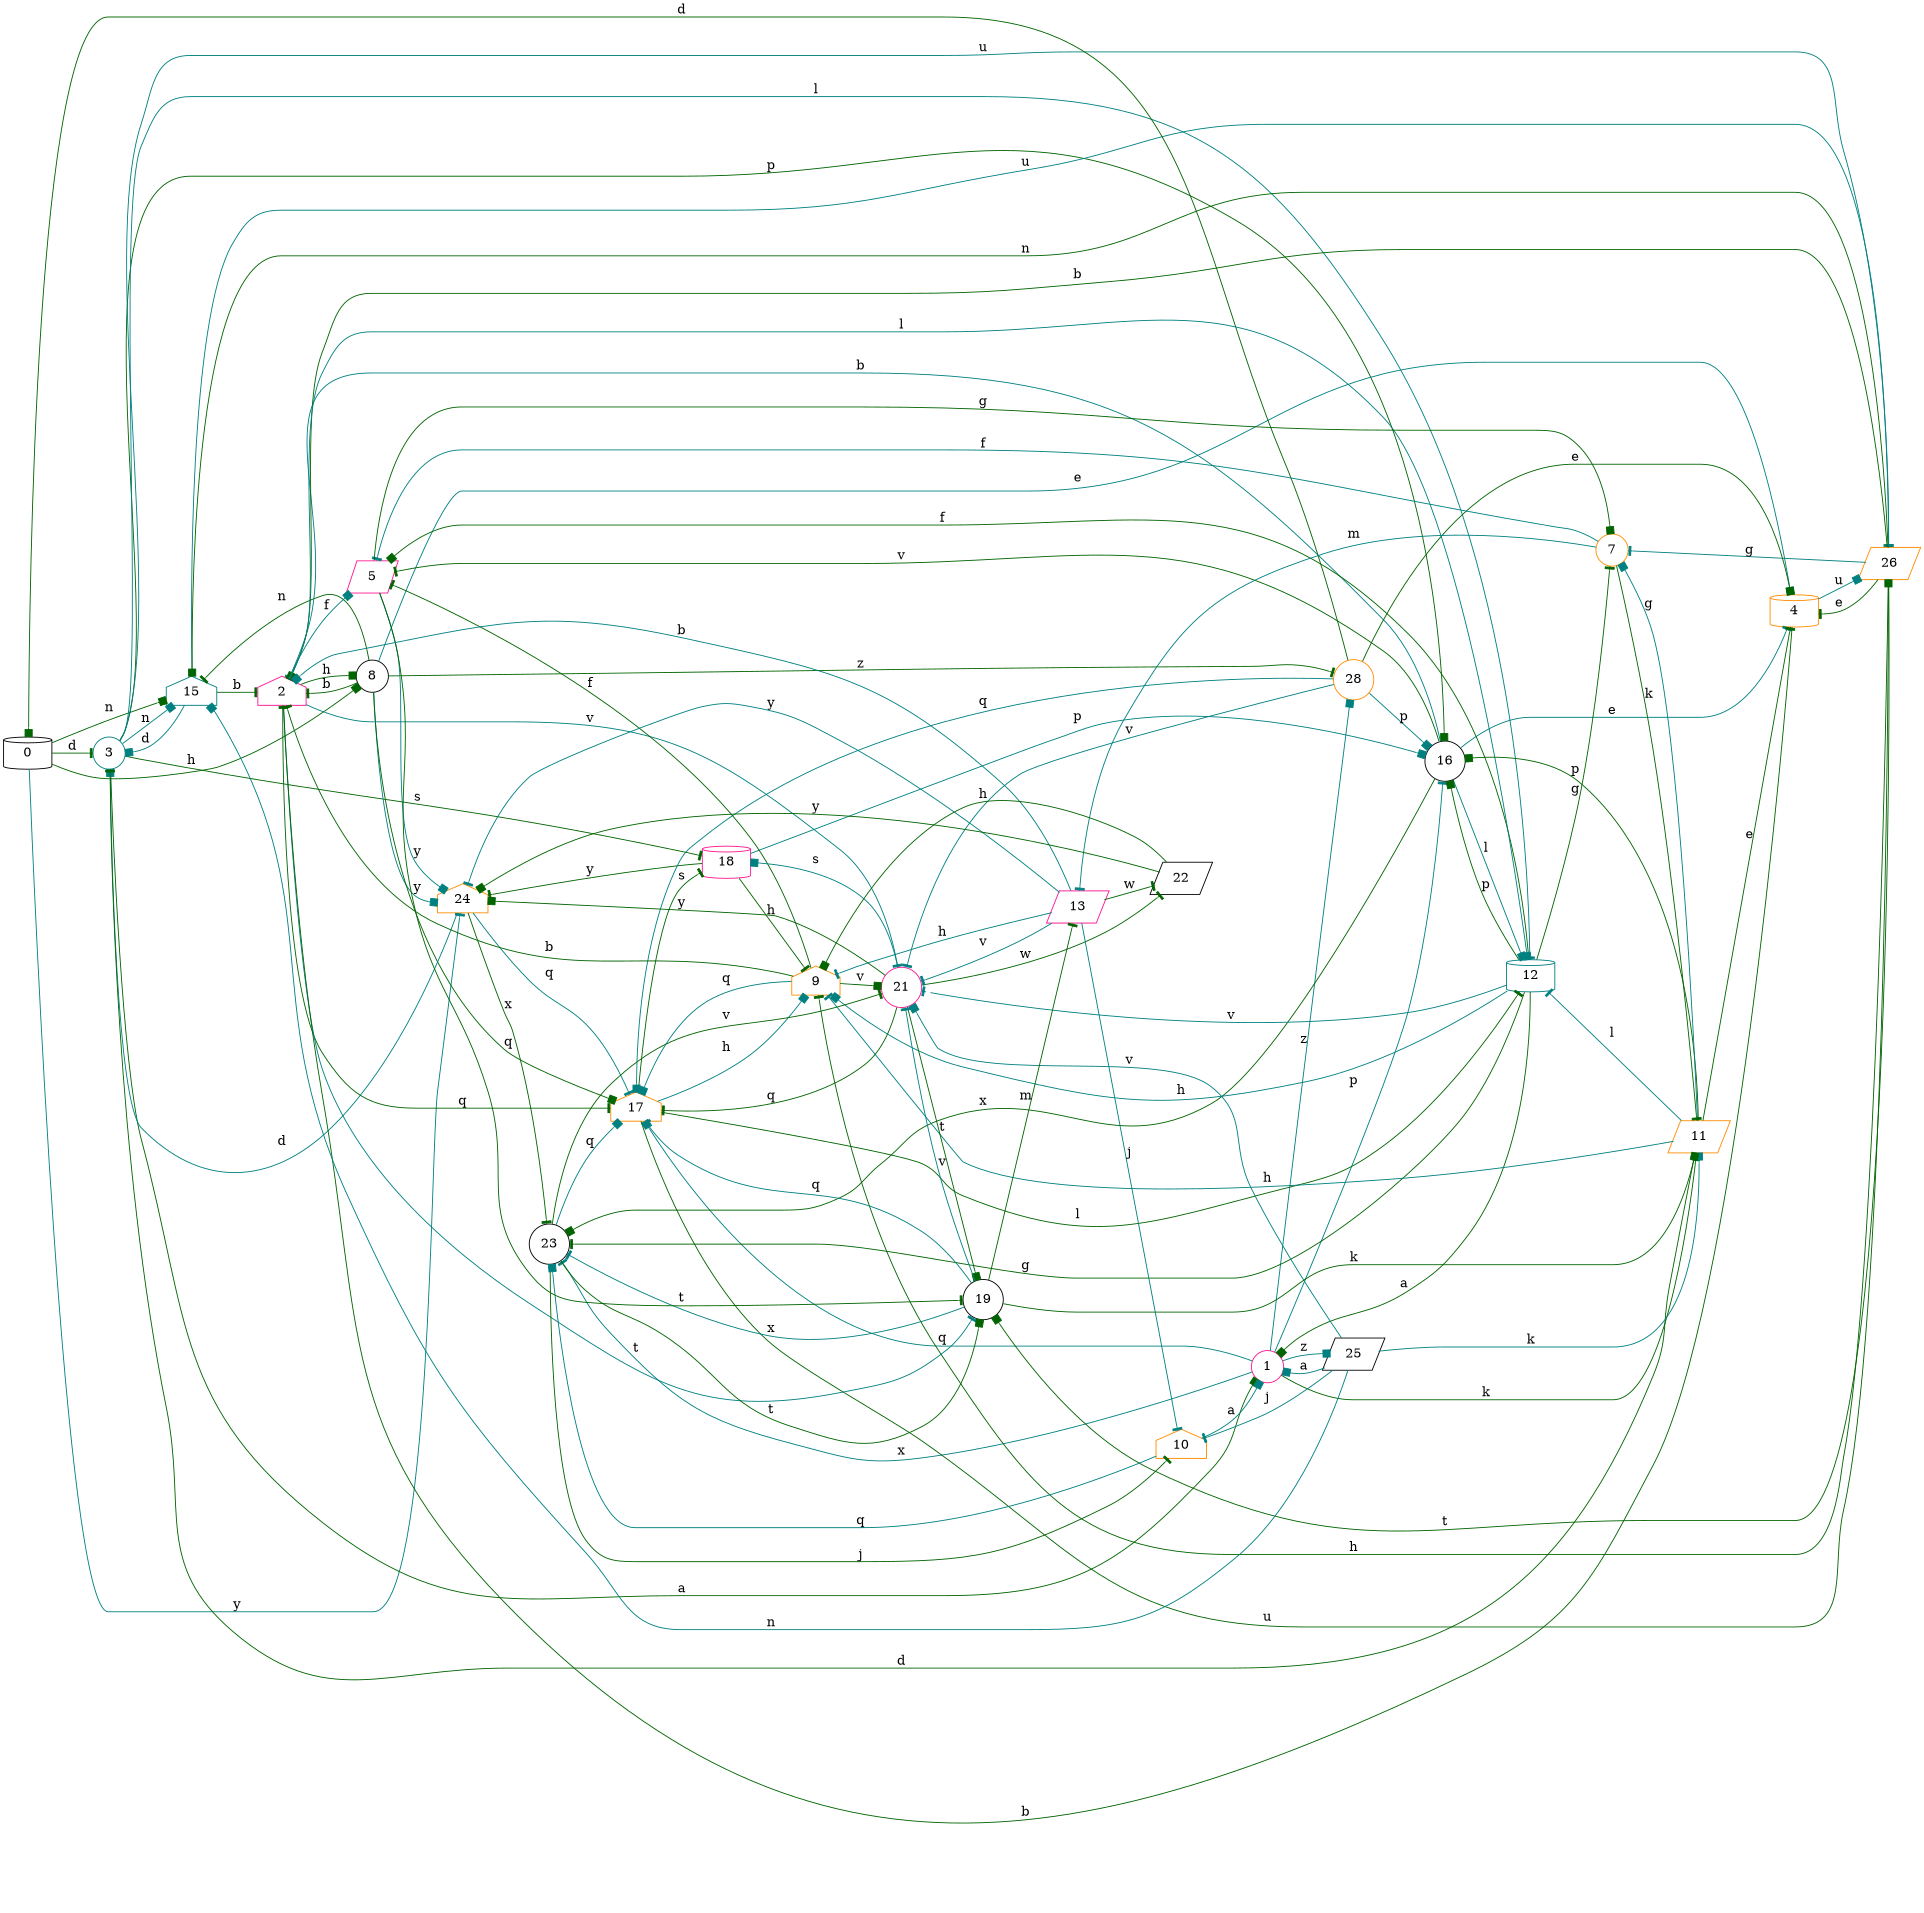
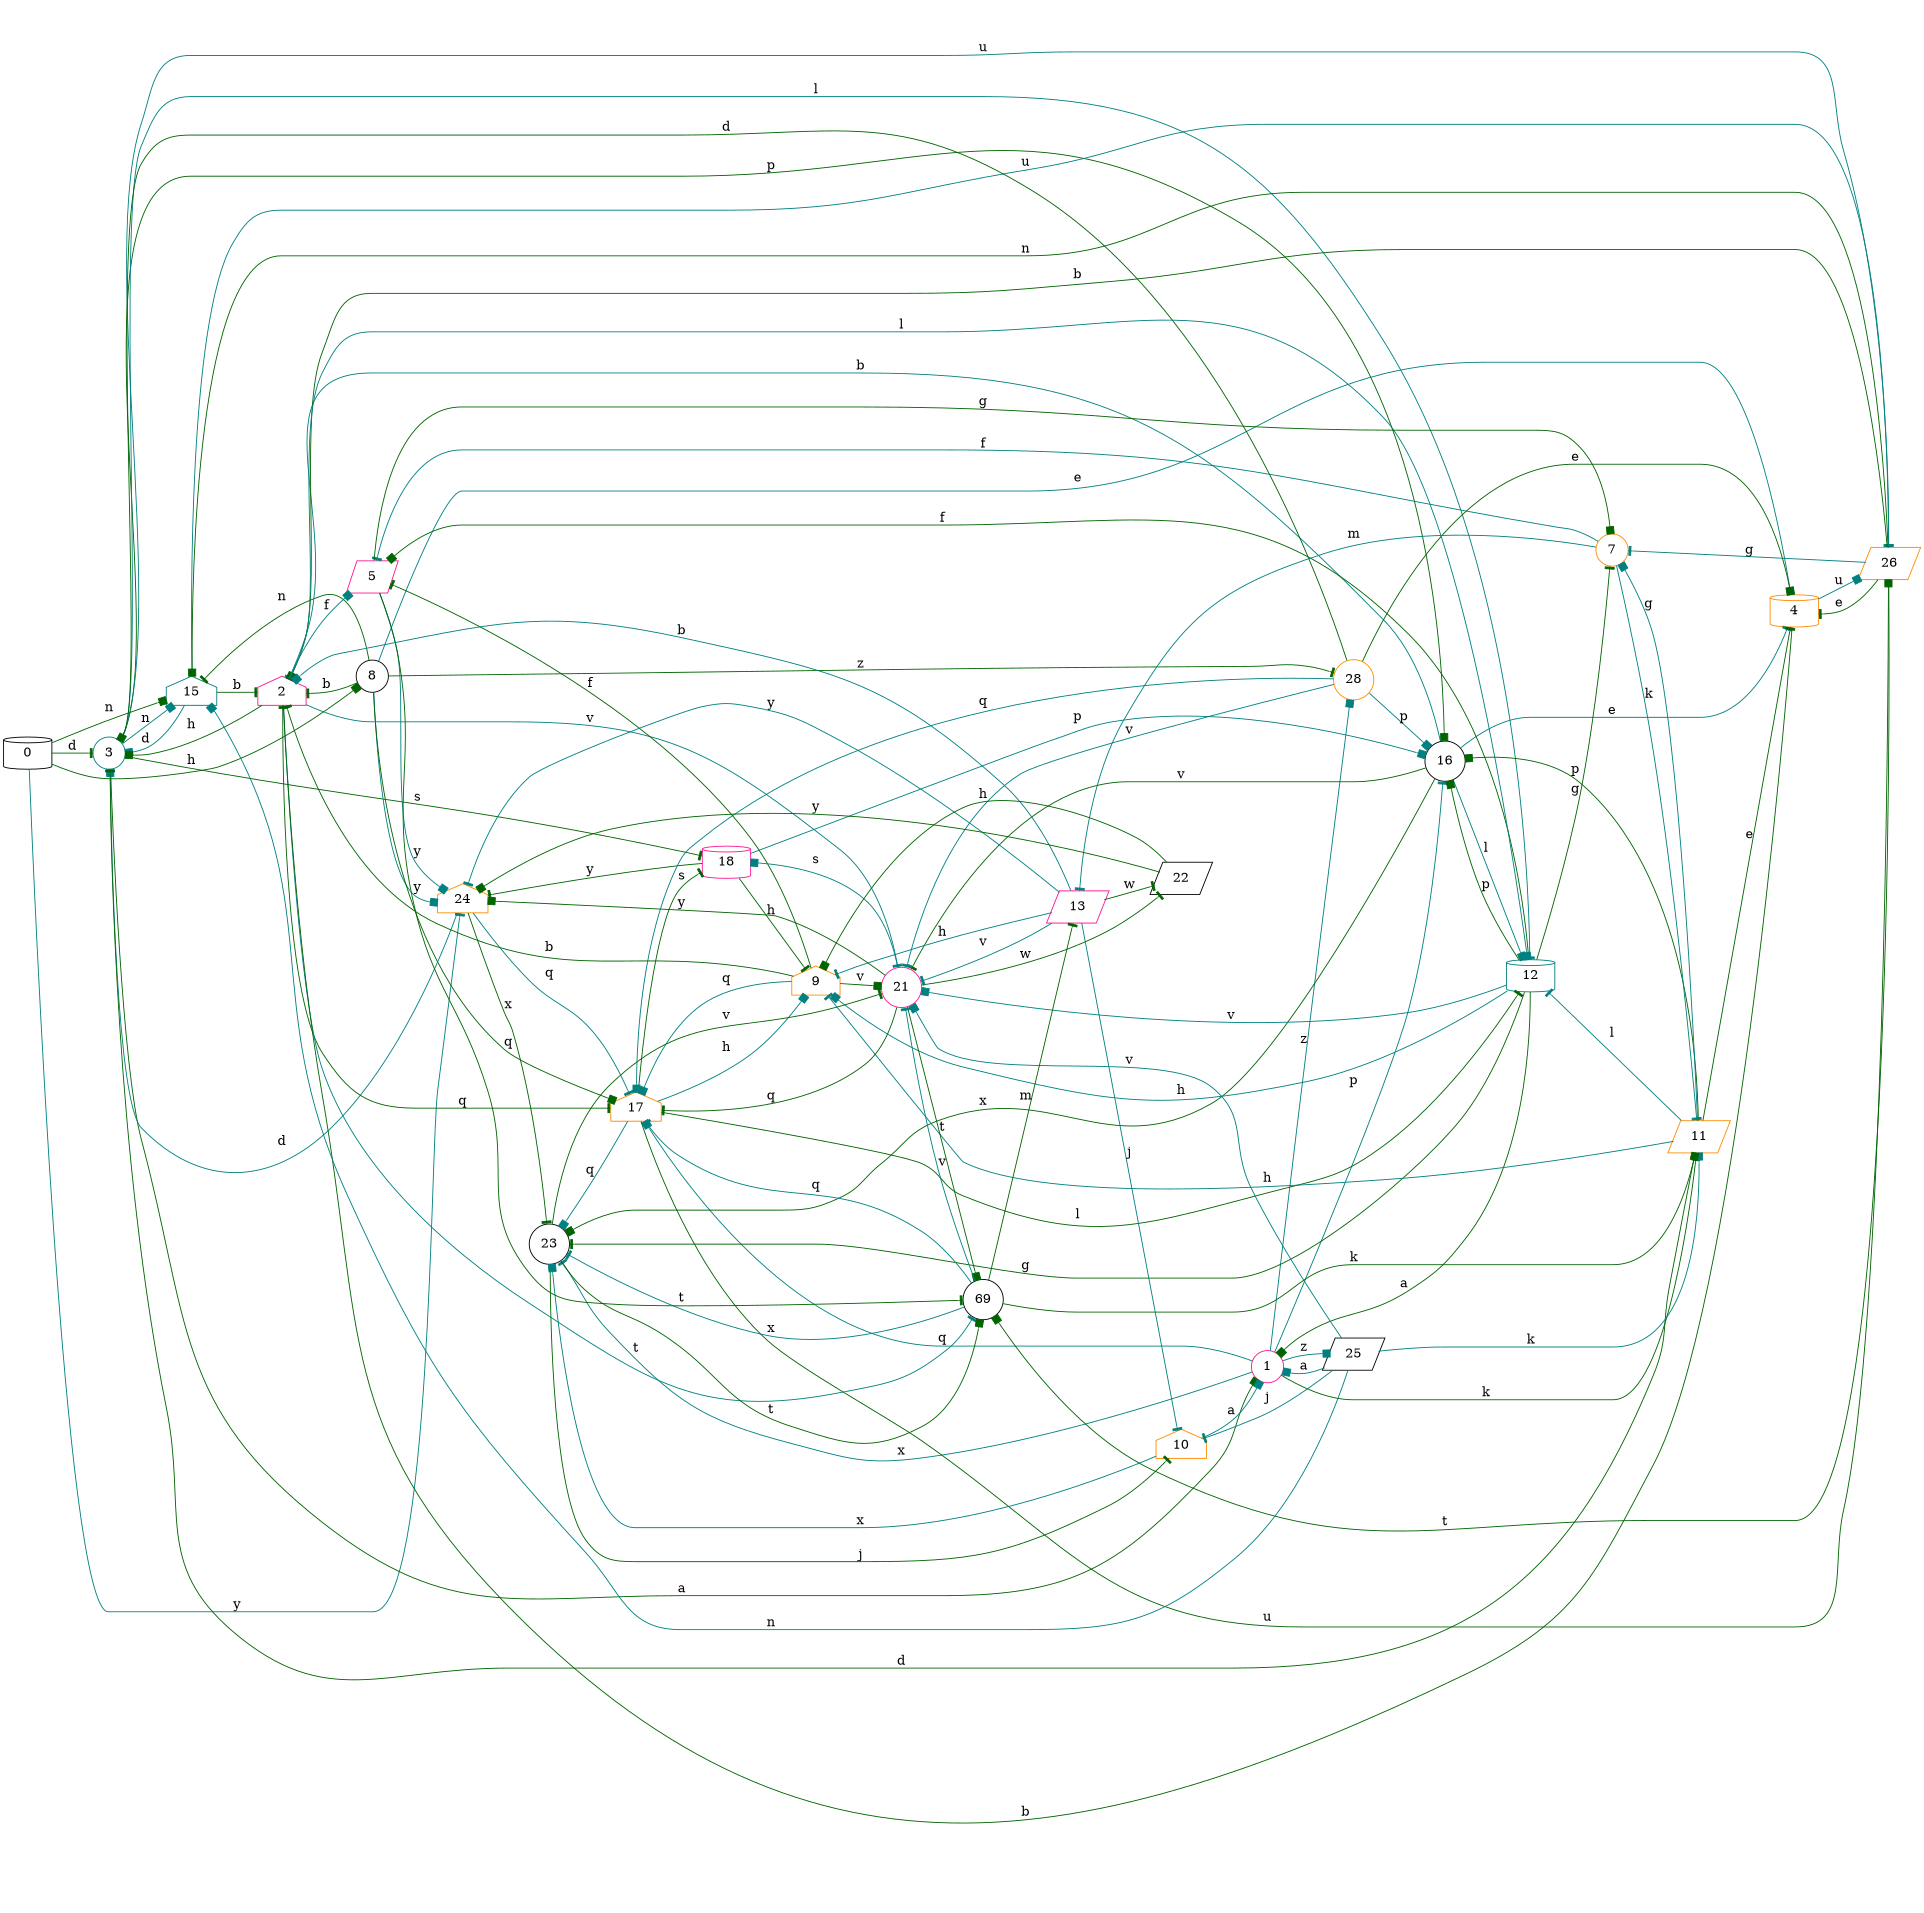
edge "28" -> "0": now "28" -> "3"
edge "16" -> "5": now "16" -> "21"
edge "2" -> "8": now "2" -> "3"
edge "7" -> "11": color darkgreen -> teal
edge "12" -> "21": arrowhead tee -> box
edge "23" -> "17": reversed
node "19": label "19" -> "69"
edge "10" -> "23": label "q" -> "x"
edge "26" -> "9": removed, label "h"
